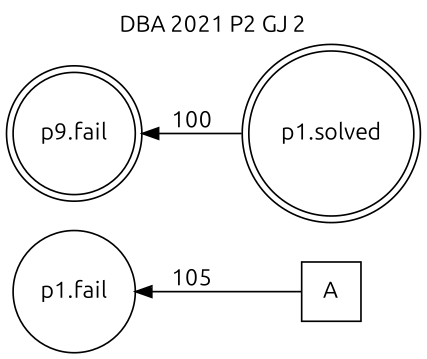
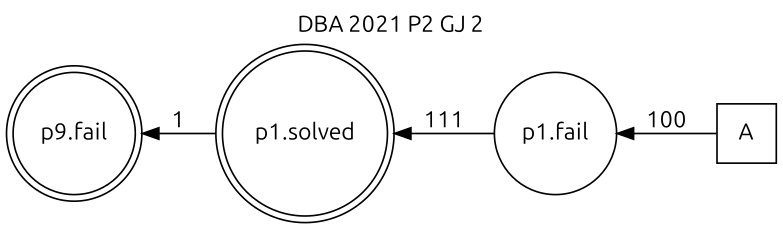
edge "p1.solved" -> "p9.fail": label "100" -> "1"
edge "p1.fail" -> "p1.solved": added, label "111"
edge "A" -> "p1.fail": label "105" -> "100"
